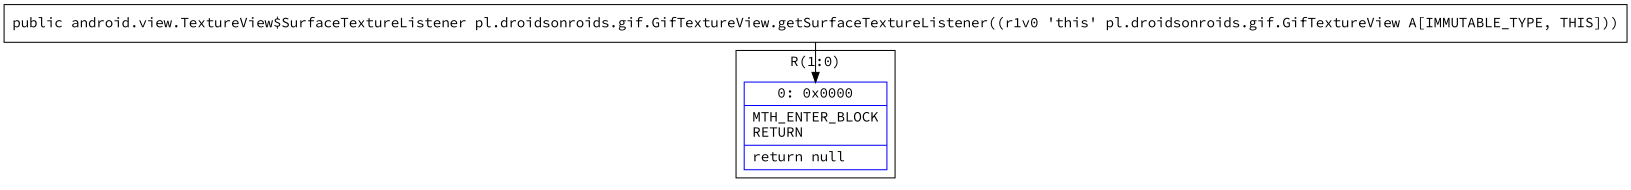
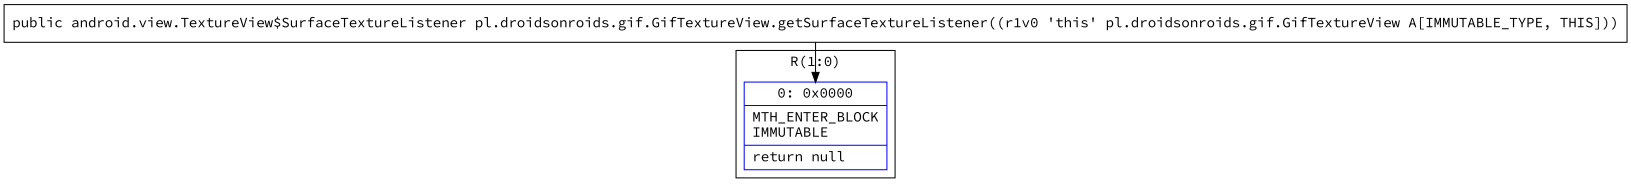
node "0: 0x0000": text "RETURN" -> "IMMUTABLE"
